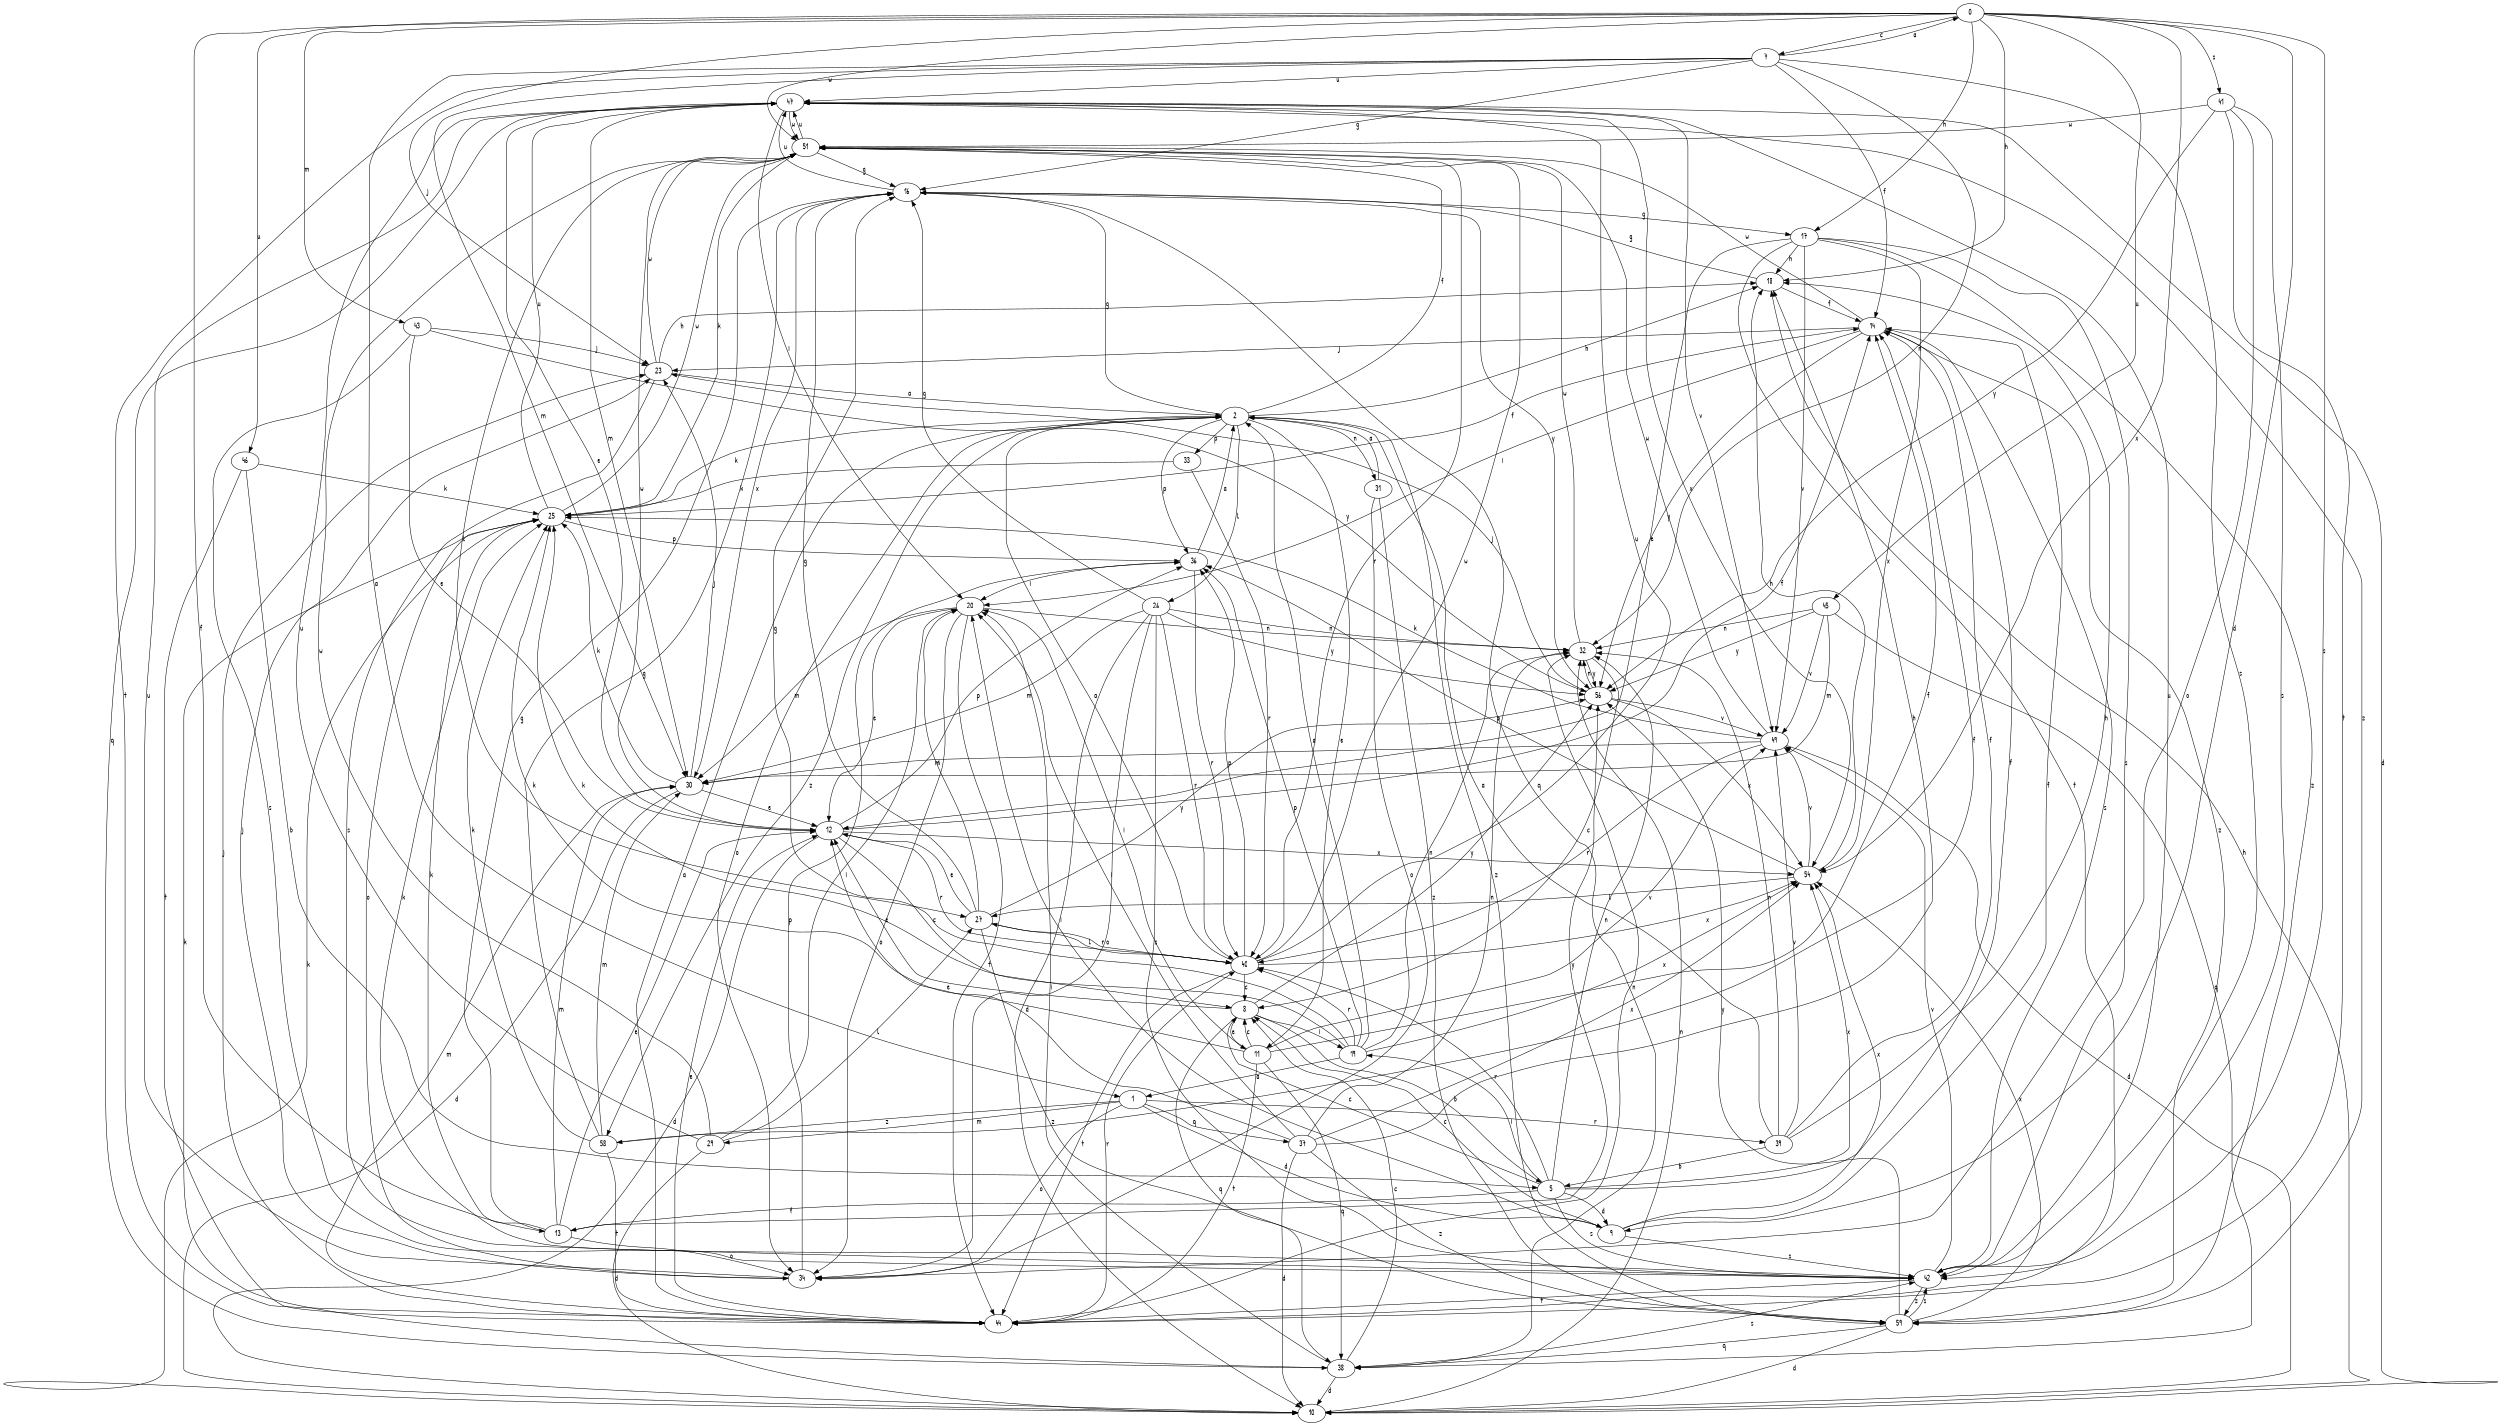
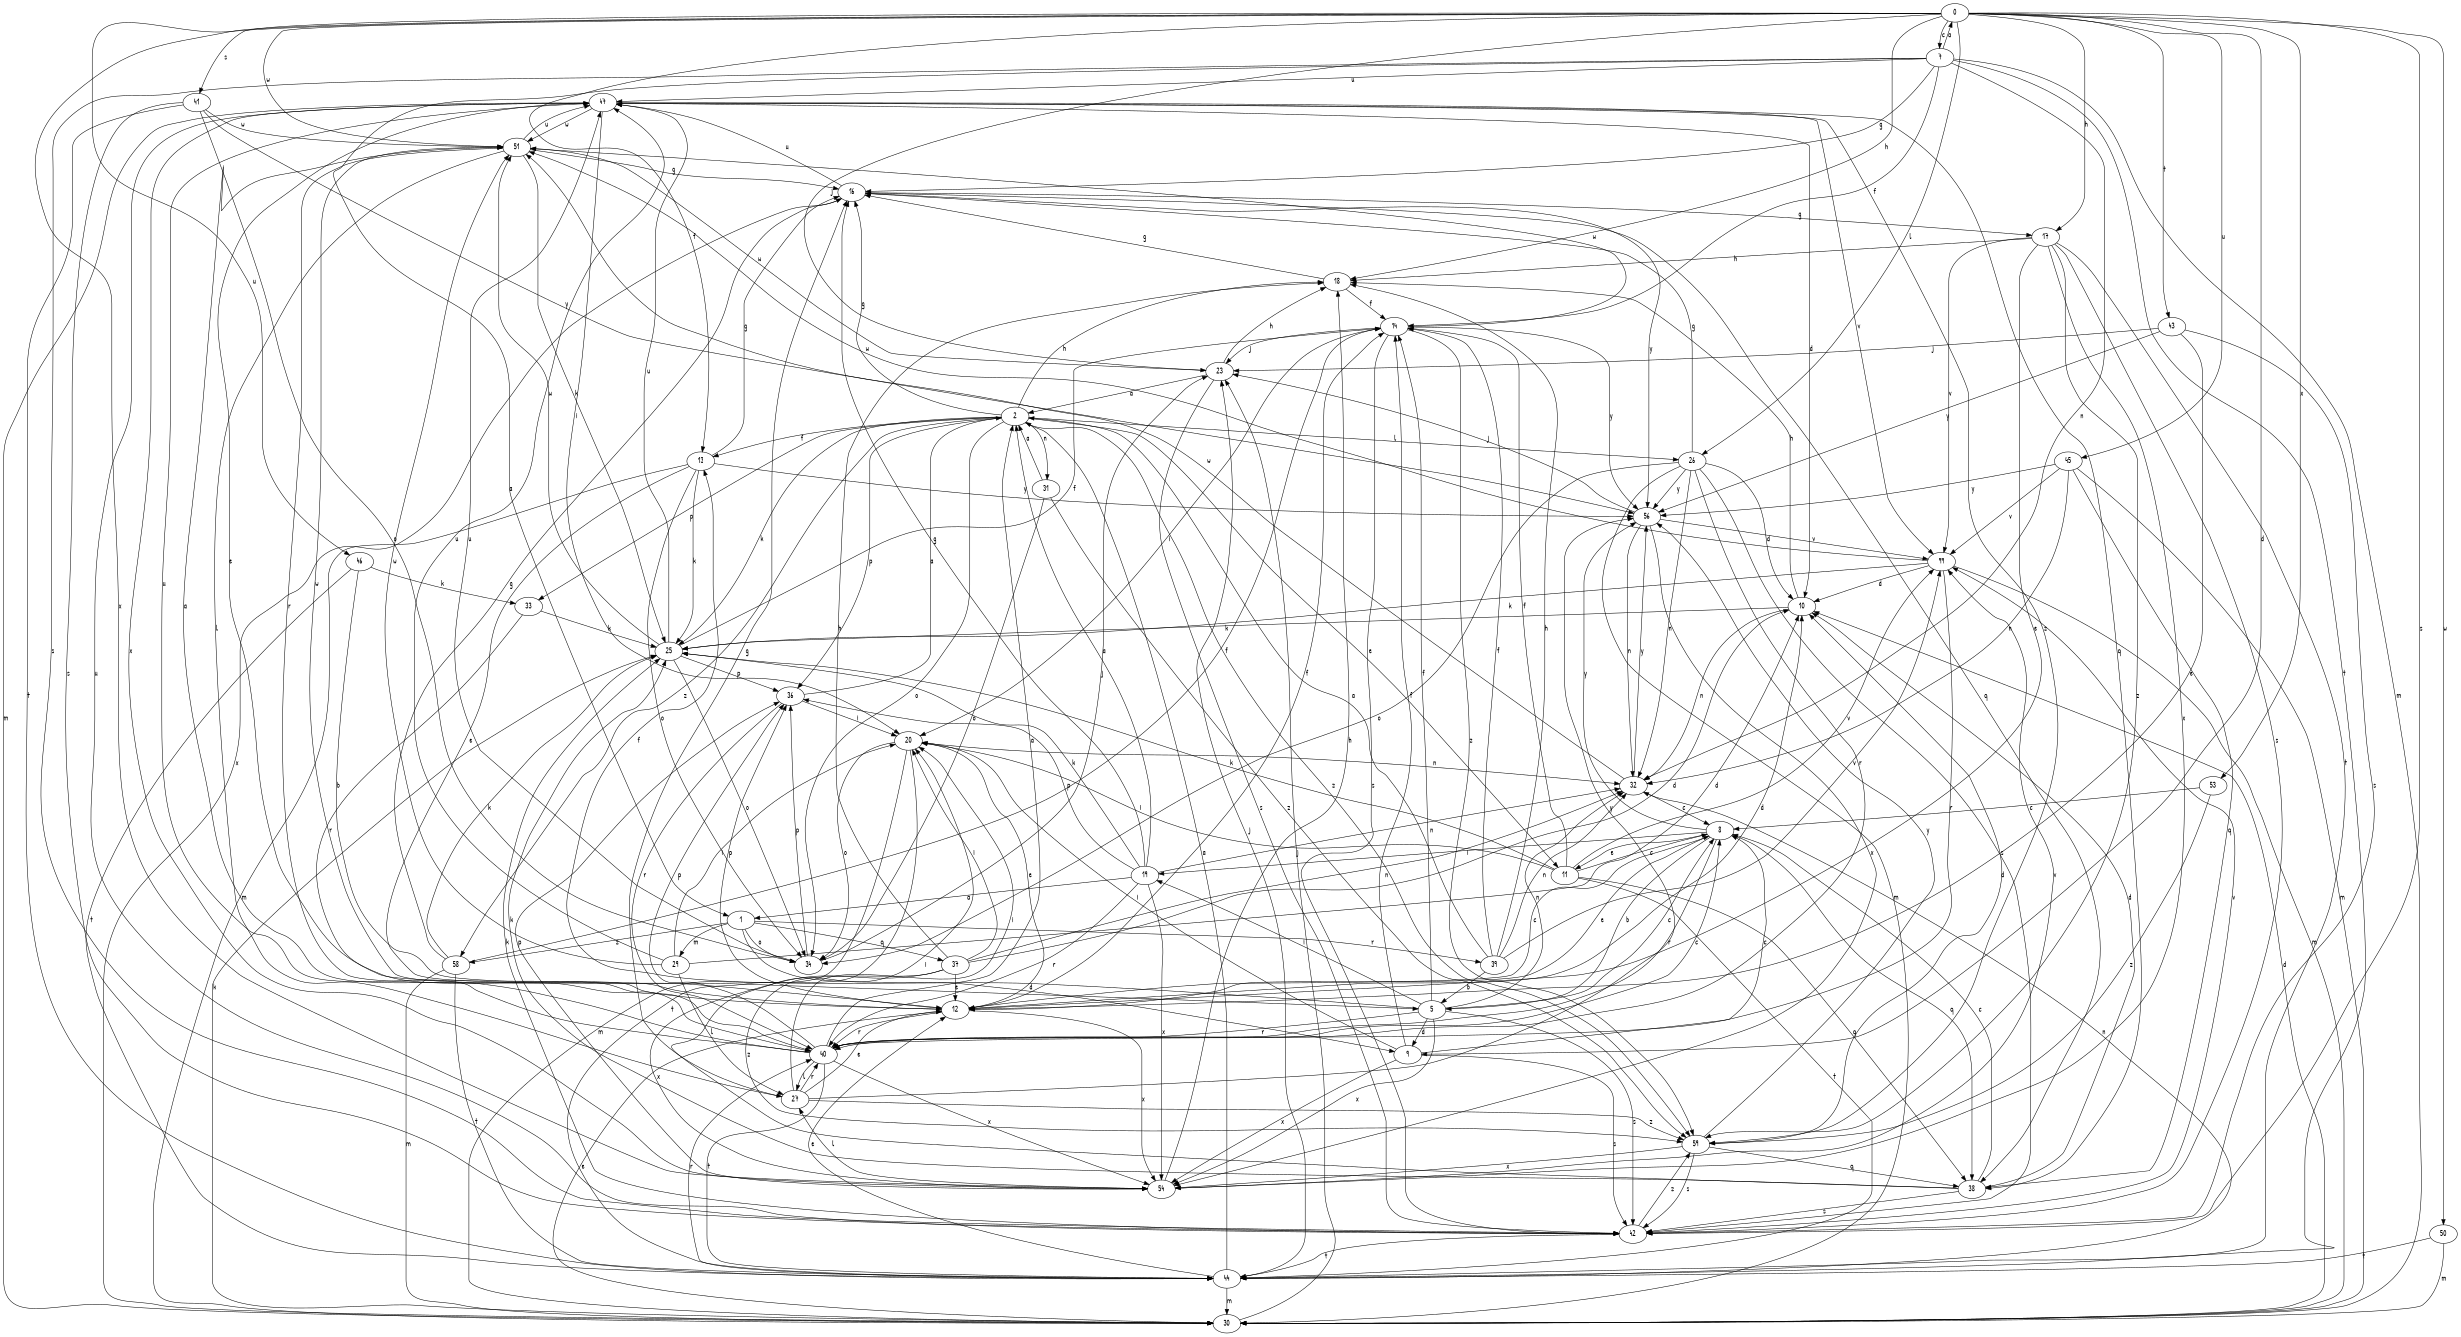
edge "2" -> "51": now "2" -> "13"
edge "0" -> "43": label "m" -> "t"
edge "0" -> "26": added, label "l"
edge "46" -> "25": now "46" -> "33"
edge "40" -> "51": label "w" -> "a"
node "49": label "49" -> "99"
node "53": added
edge "8" -> "40": added, label "r"
node "50": added
